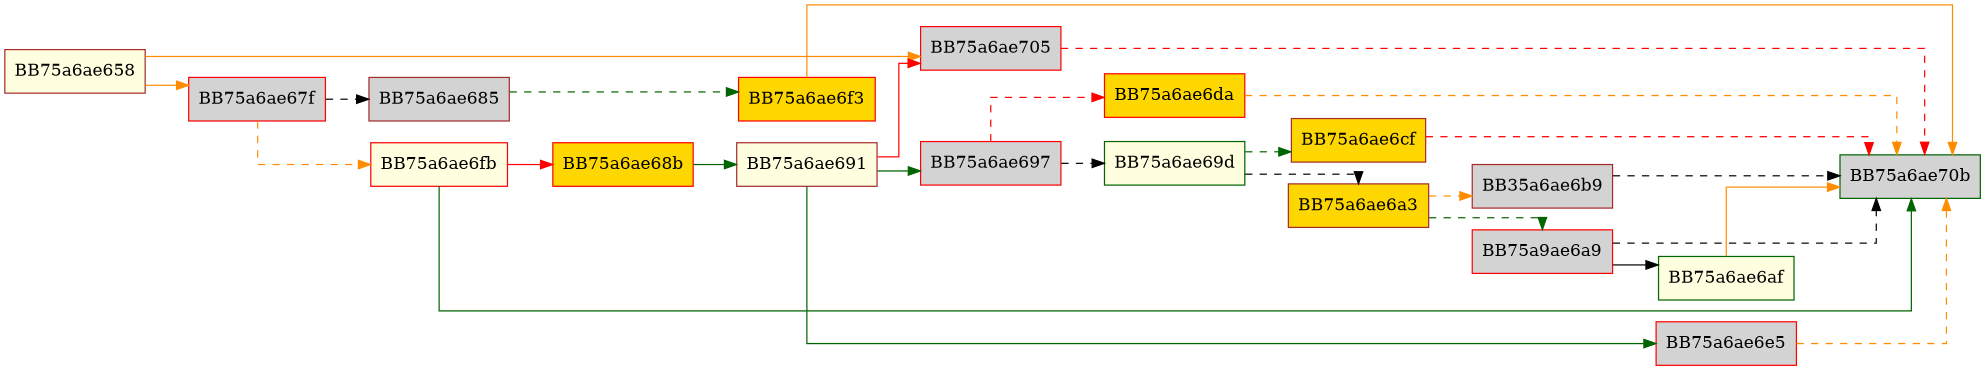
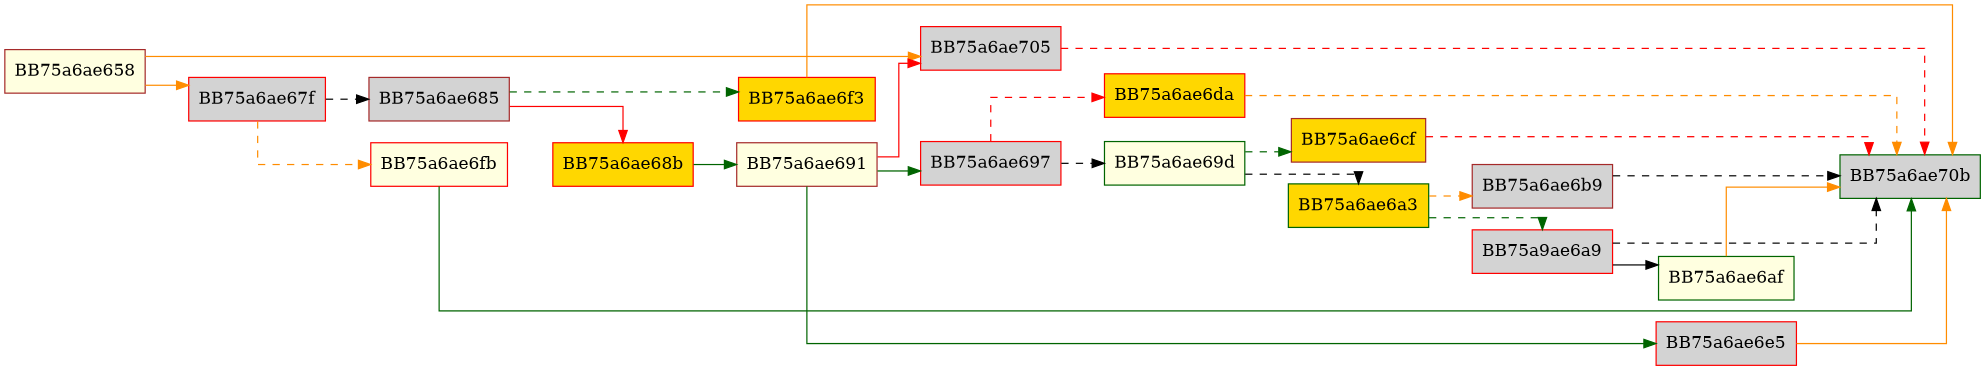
edge "BB75a6ae6fb" -> "BB75a6ae68b": now "BB75a6ae685" -> "BB75a6ae68b"
node "BB35a6ae6b9": label "BB35a6ae6b9" -> "BB75a6ae6b9"
node "BB75a6ae6a3": color brown -> darkgreen
edge "BB75a6ae6e5" -> "BB75a6ae70b": style dashed -> solid
